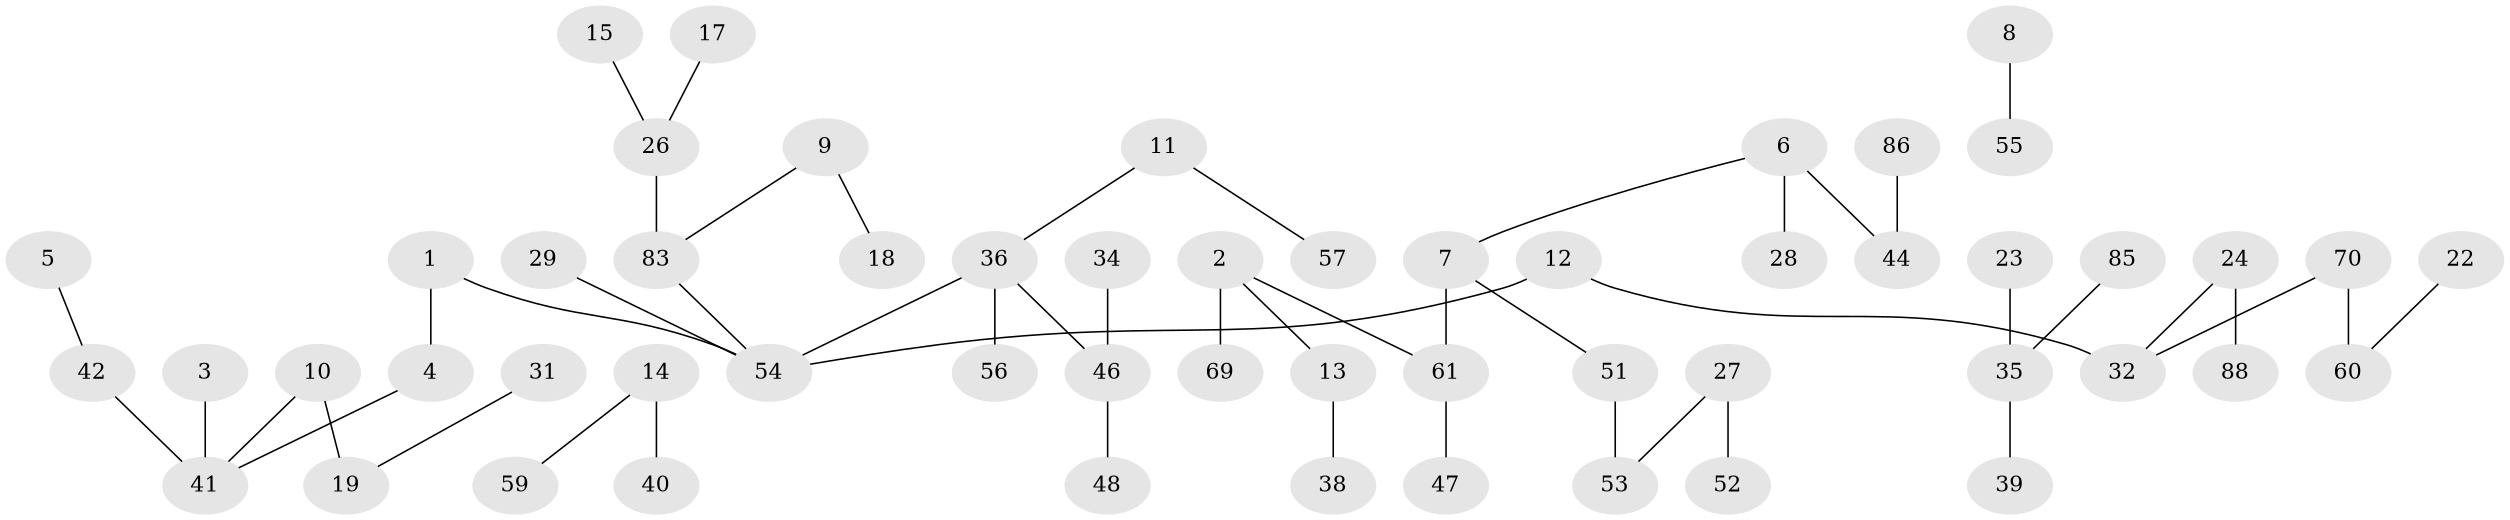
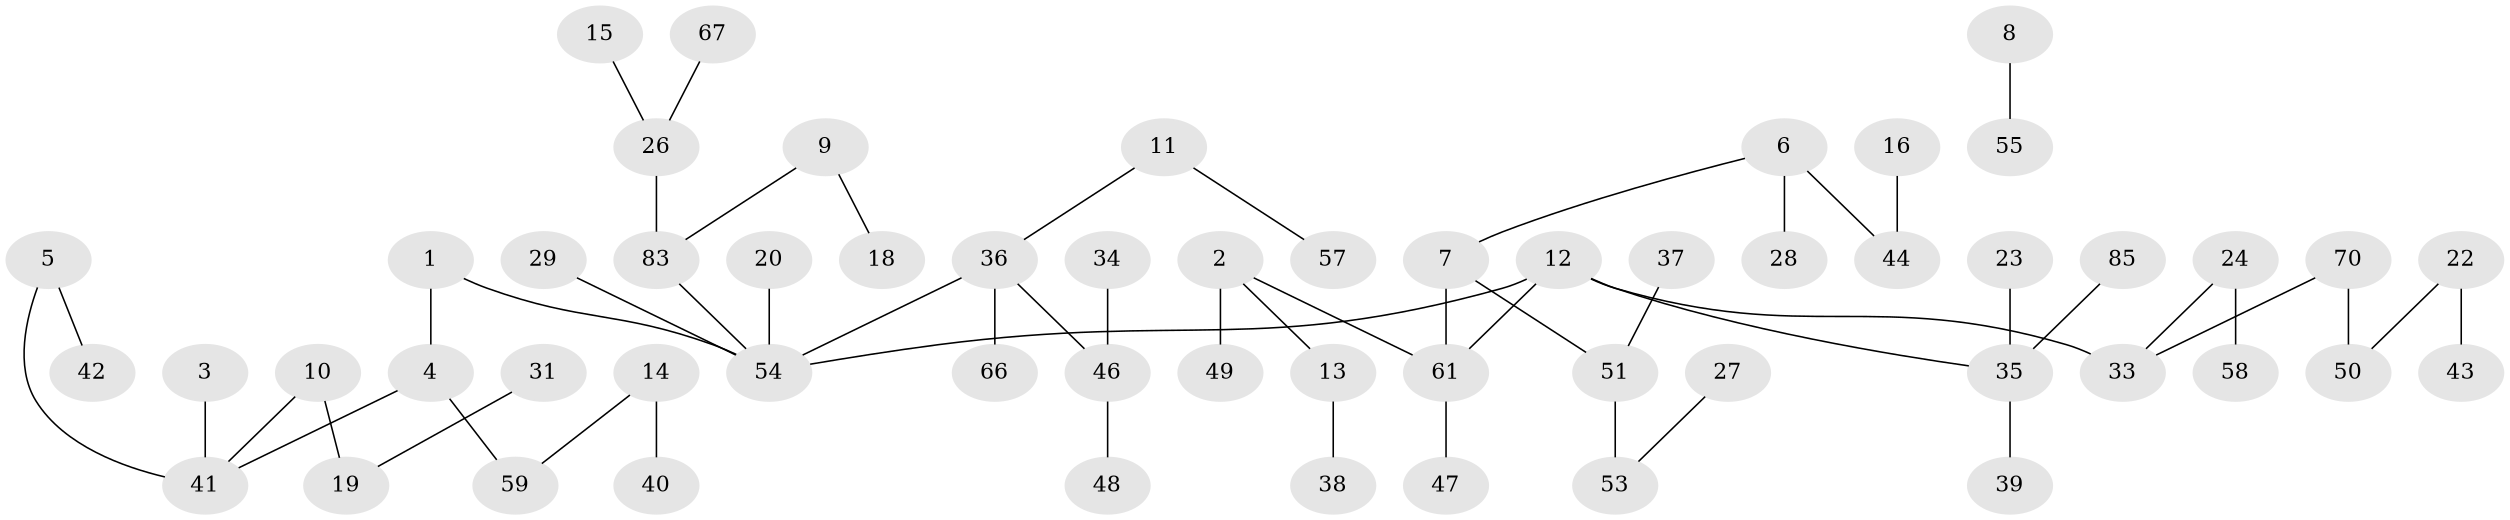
node "17": label "17" -> "67"
node "86": label "86" -> "16"
node "20": added
node "37": added
edge "12" -- "61": added
edge "12" -- "35": added
node "56": label "56" -> "66"
node "69": label "69" -> "49"
node "32": label "32" -> "33"
node "88": label "88" -> "58"
node "60": label "60" -> "50"
node "43": added
edge "42" -- "41": now "5" -- "41"
edge "4" -- "59": added
node "52": removed
